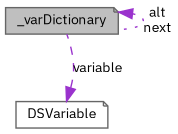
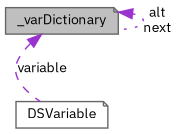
edge "_varDictionary" -> "DSVariable": reversed
